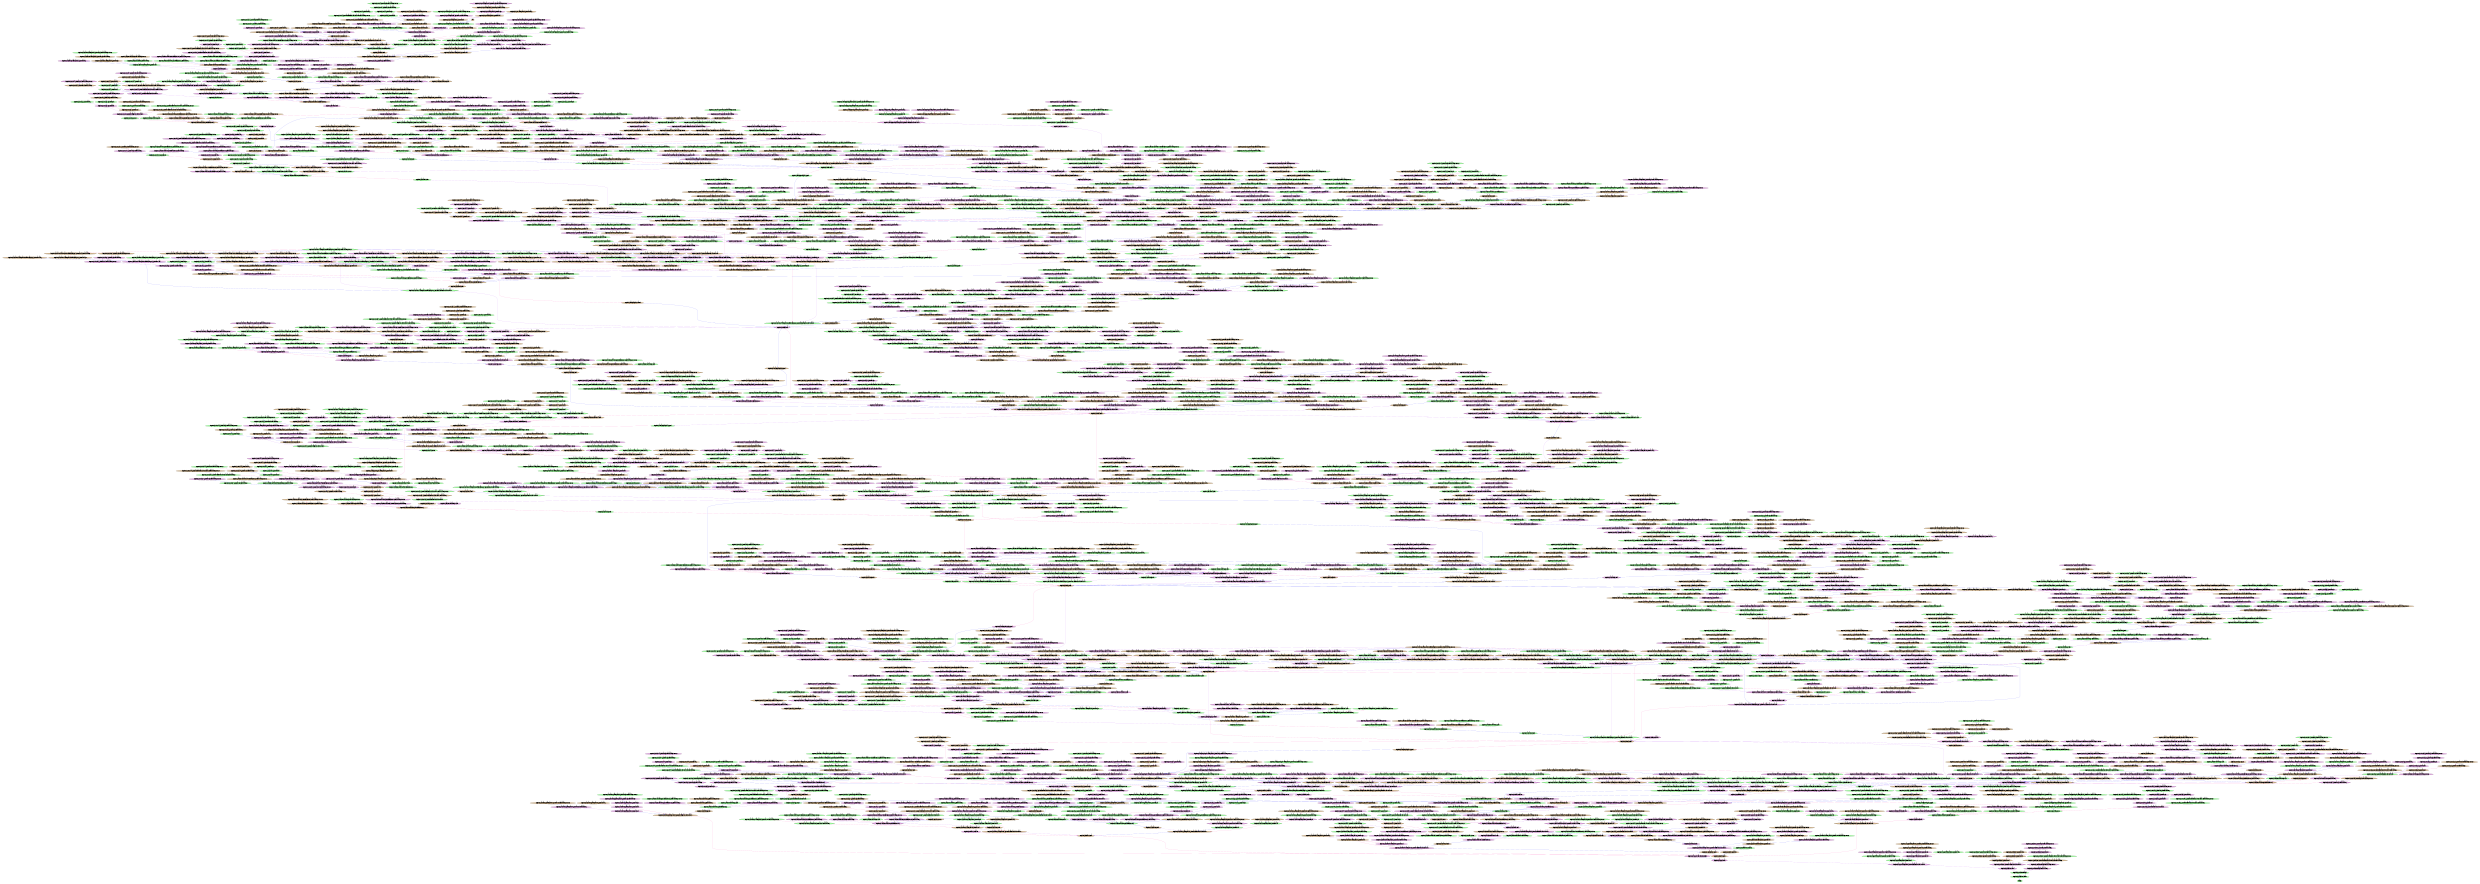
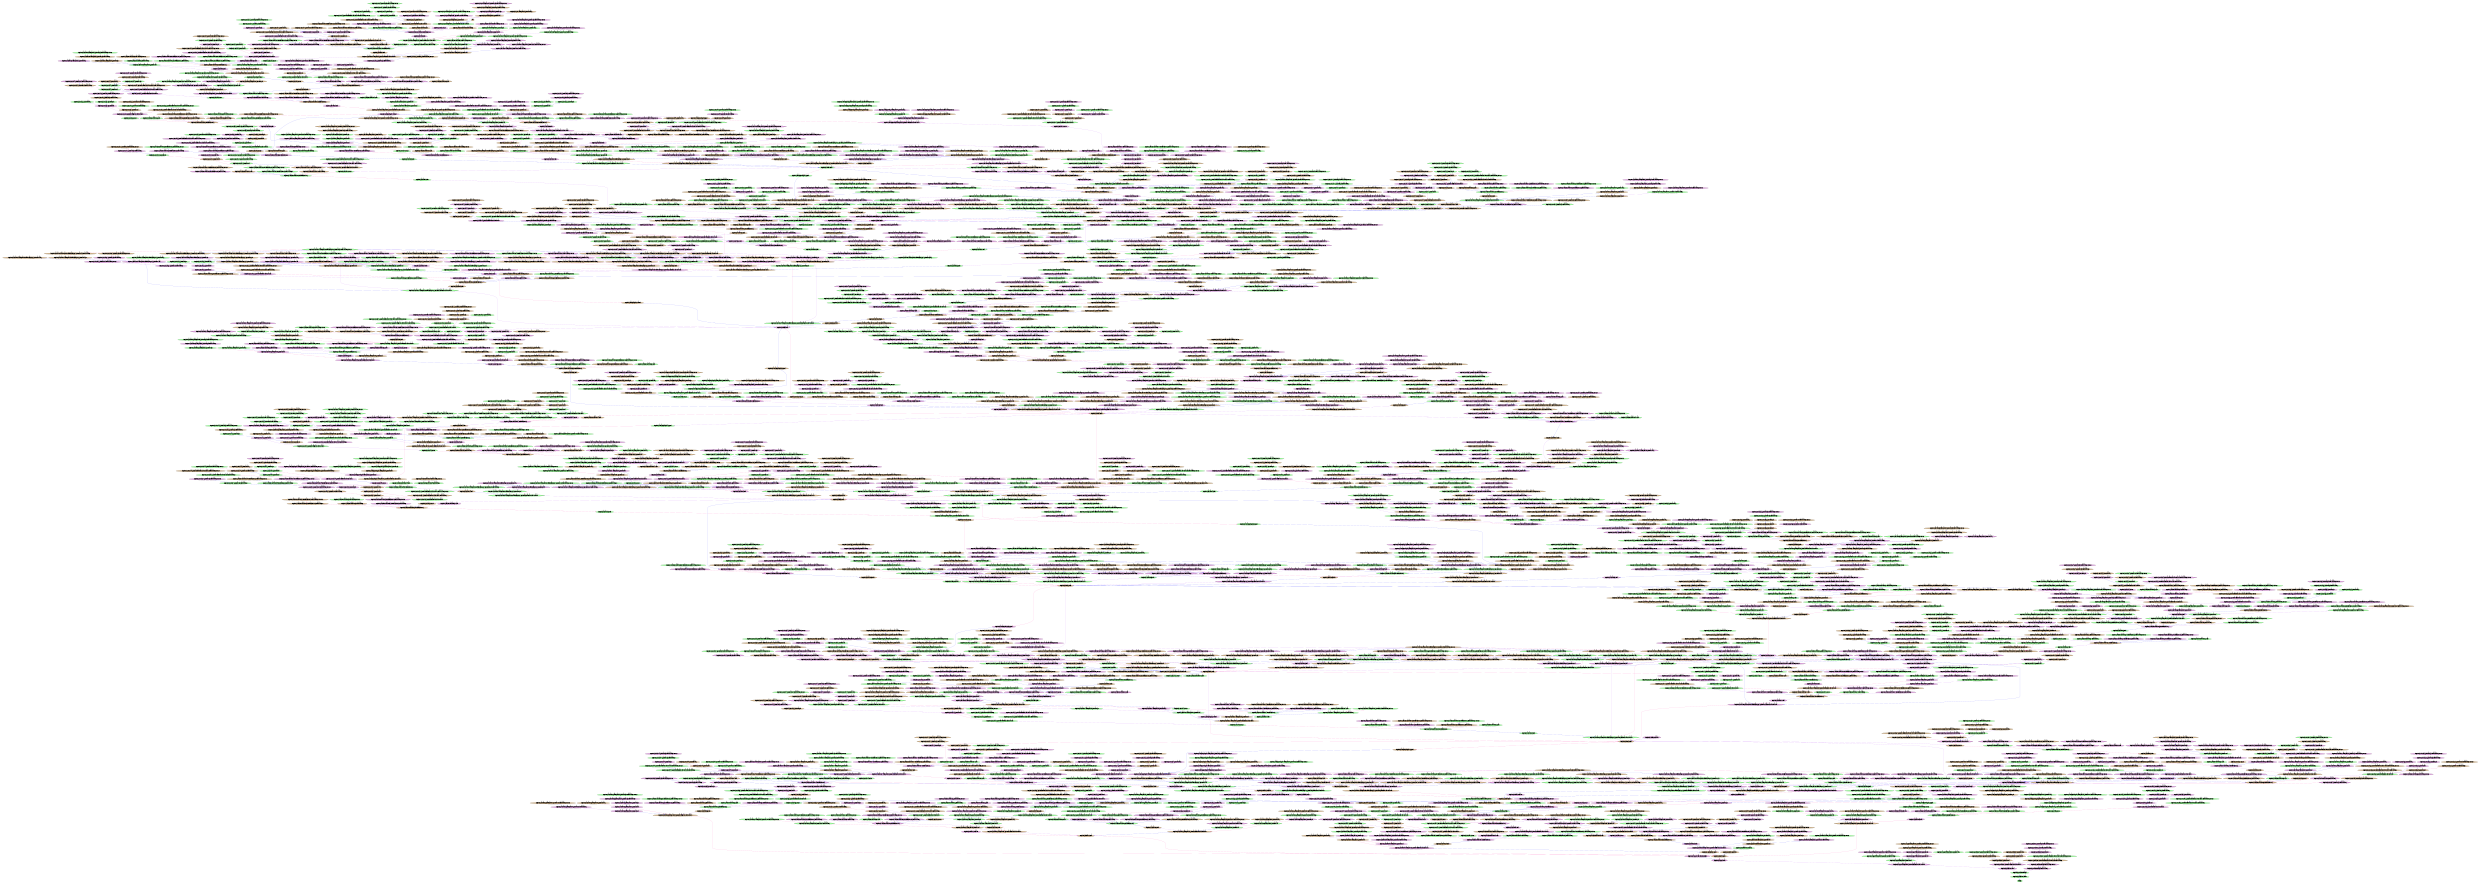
node "inception_v3/average_pooling2d_1/fake_quantize/SymmQuant/Abs": label "inception_v3/average_pooling2d_1/fake_quantize/SymmQuant/Abs" -> "inception_v3/activation_pooling2d_1/fake_quantize/SymmQuant/Abs"
